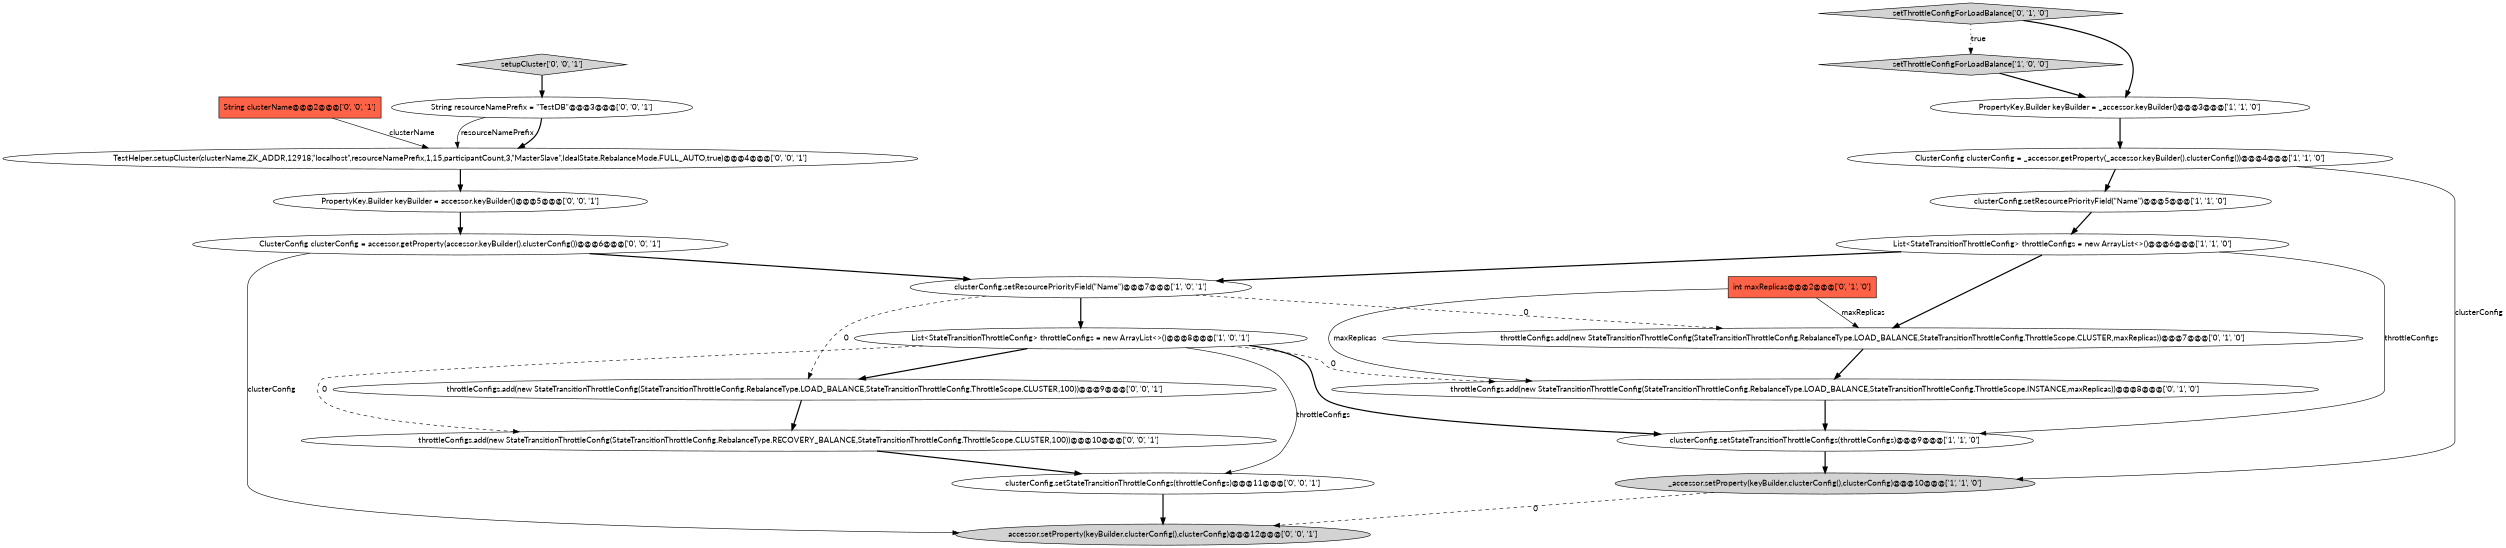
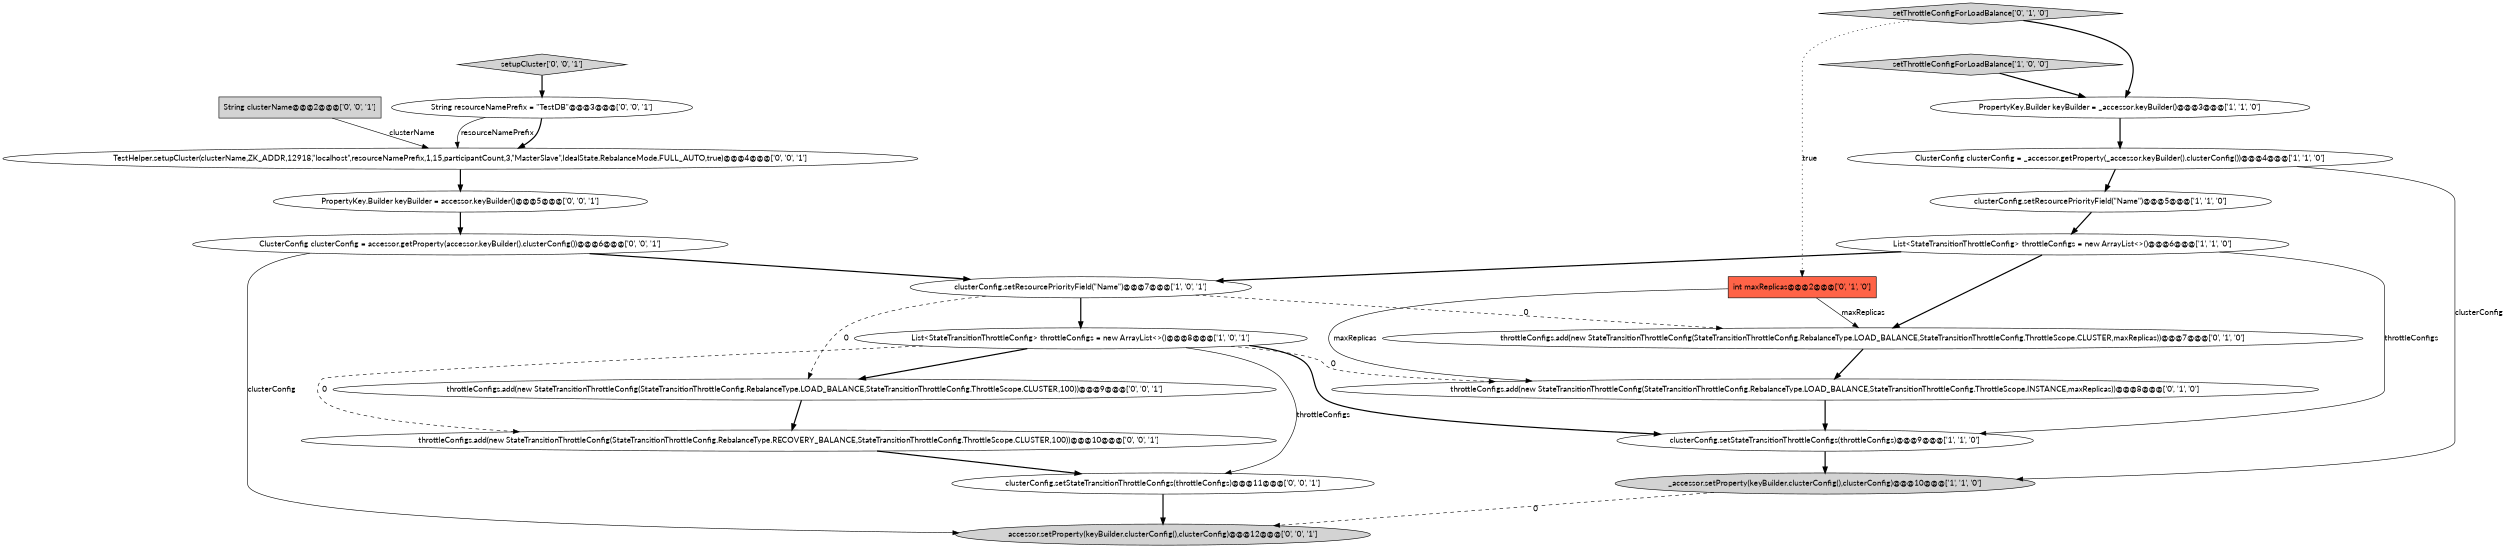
edge "setThrottleConfigForLoadBalance['0', '1', '0']" -> "setThrottleConfigForLoadBalance['1', '0', '0']": now "setThrottleConfigForLoadBalance['0', '1', '0']" -> "int maxReplicas@@@2@@@['0', '1', '0']"
node "String clusterName@@@2@@@['0', '0', '1']": fillcolor tomato -> lightgray
